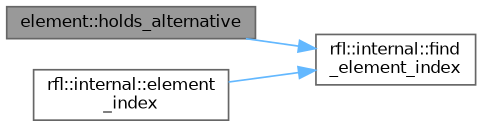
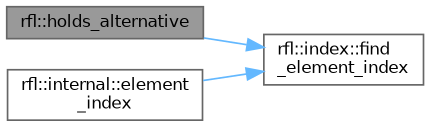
node "element::holds_alternative": label "element::holds_alternative" -> "rfl::holds_alternative"
node "rfl::internal::find _element_index": label "rfl::internal::find _element_index" -> "rfl::index::find _element_index"
